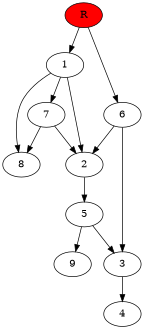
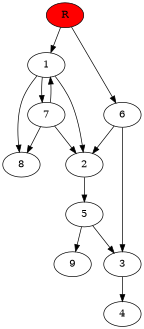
edge "7" -> "1": added
